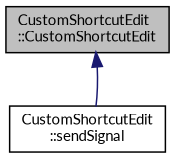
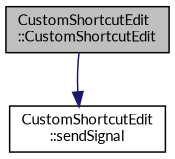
edge "CustomShortcutEdit ::sendSignal" -> "CustomShortcutEdit ::CustomShortcutEdit": reversed
